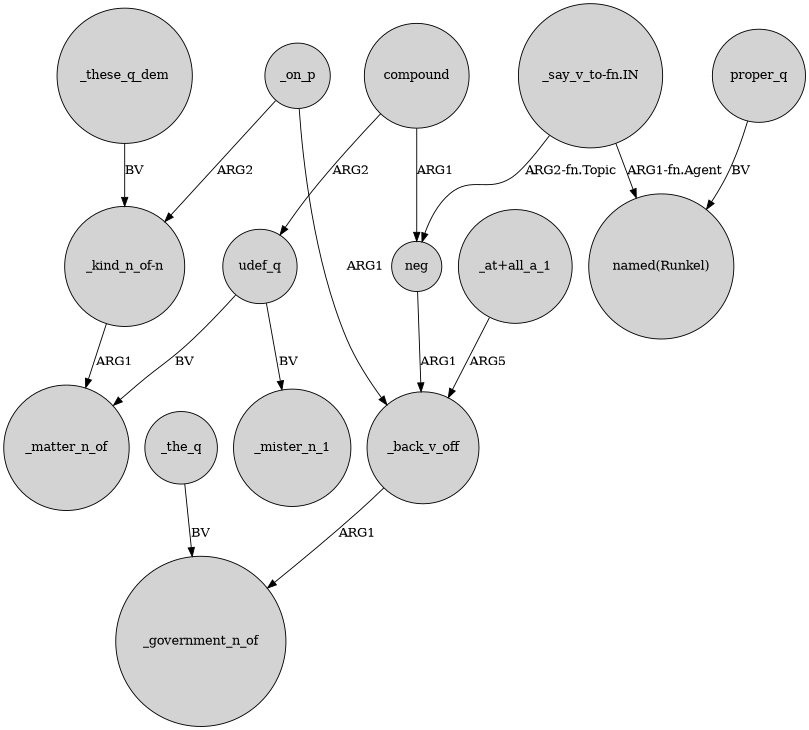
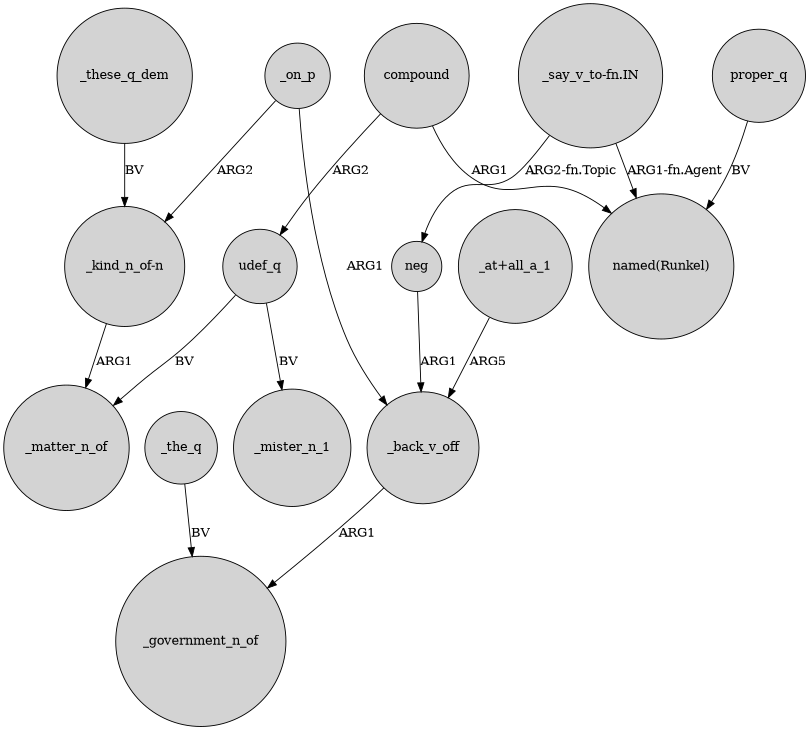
edge "compound" -> "neg": now "compound" -> "named(Runkel)"
